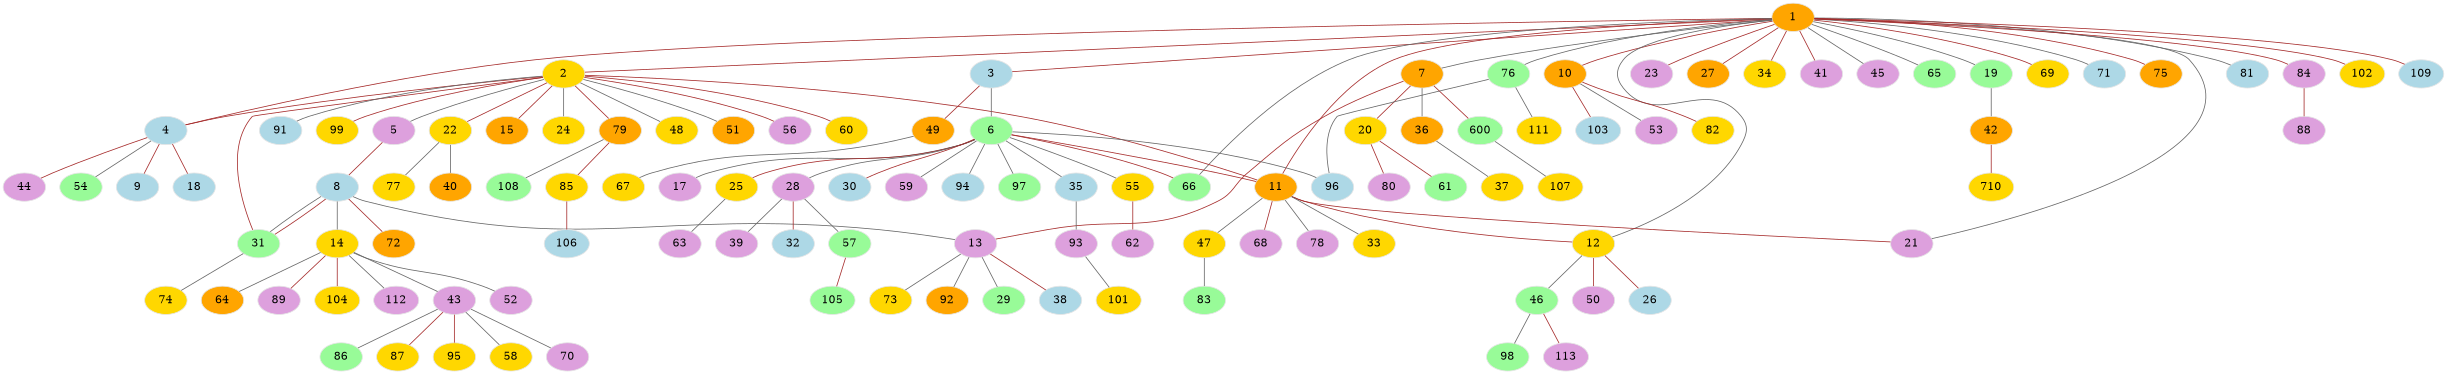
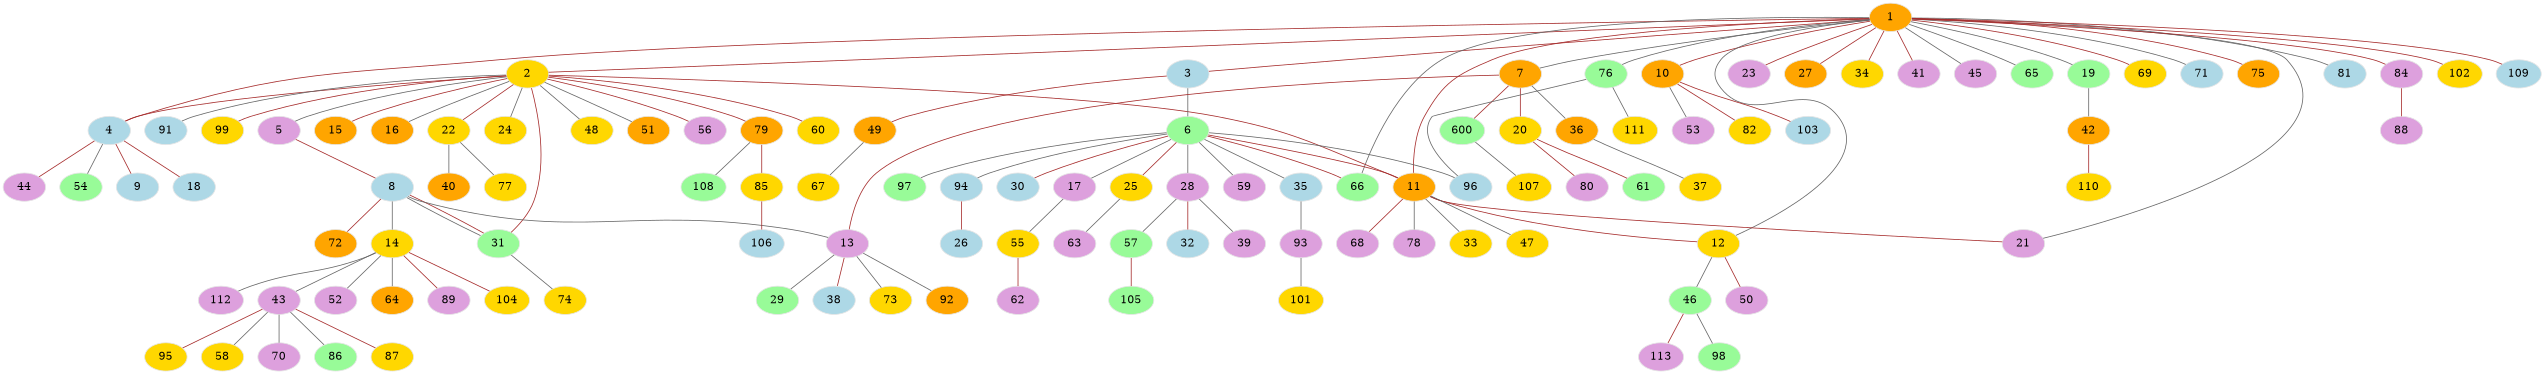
node "16": added
edge "6" -- "55": now "17" -- "55"
node "710": label "710" -> "110"
edge "12" -- "26": now "94" -- "26"
node "83": removed
